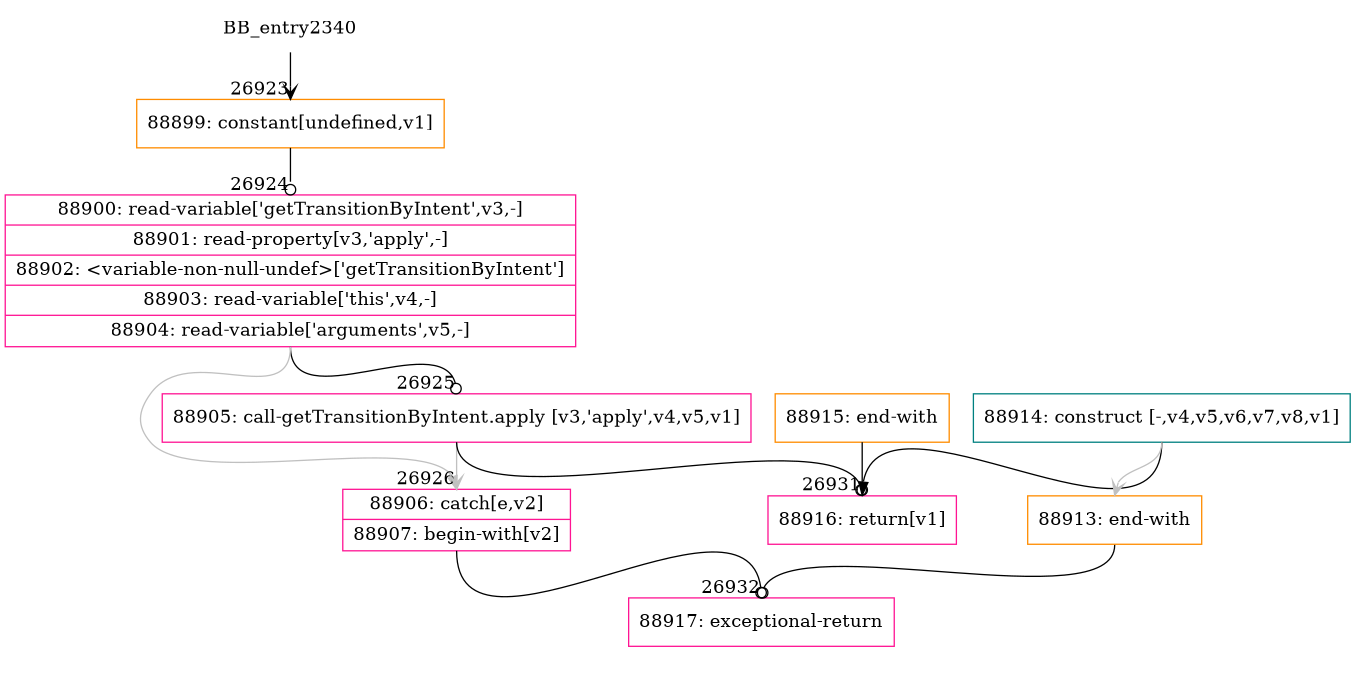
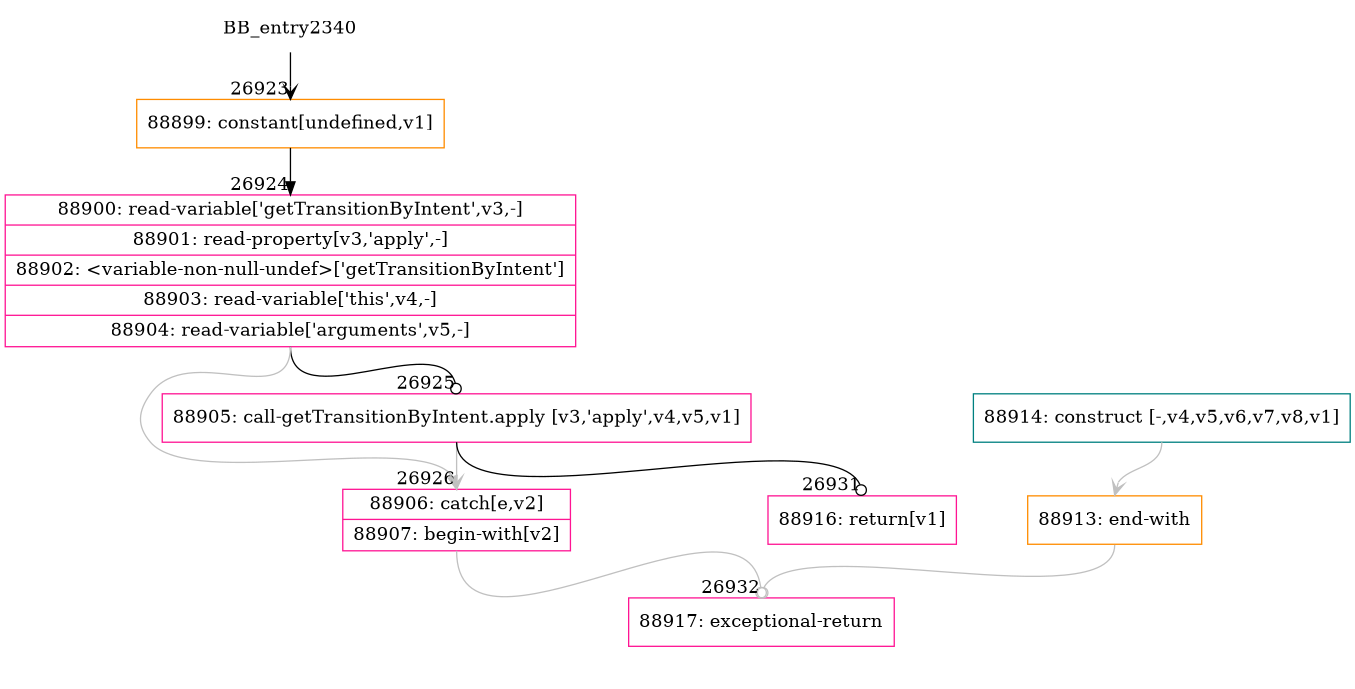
edge "88899: constant[undefined,v1]" -> "88900: read-variable['getTransitionByIntent',v3,-]": arrowhead odot -> normal
node "88915: end-with": removed
edge "88914: construct [-,v4,v5,v6,v7,v8,v1]" -> "88916: return[v1]": removed
edge "88913: end-with" -> "88917: exceptional-return": color black -> gray
edge "88906: catch[e,v2]" -> "88917: exceptional-return": color black -> gray
